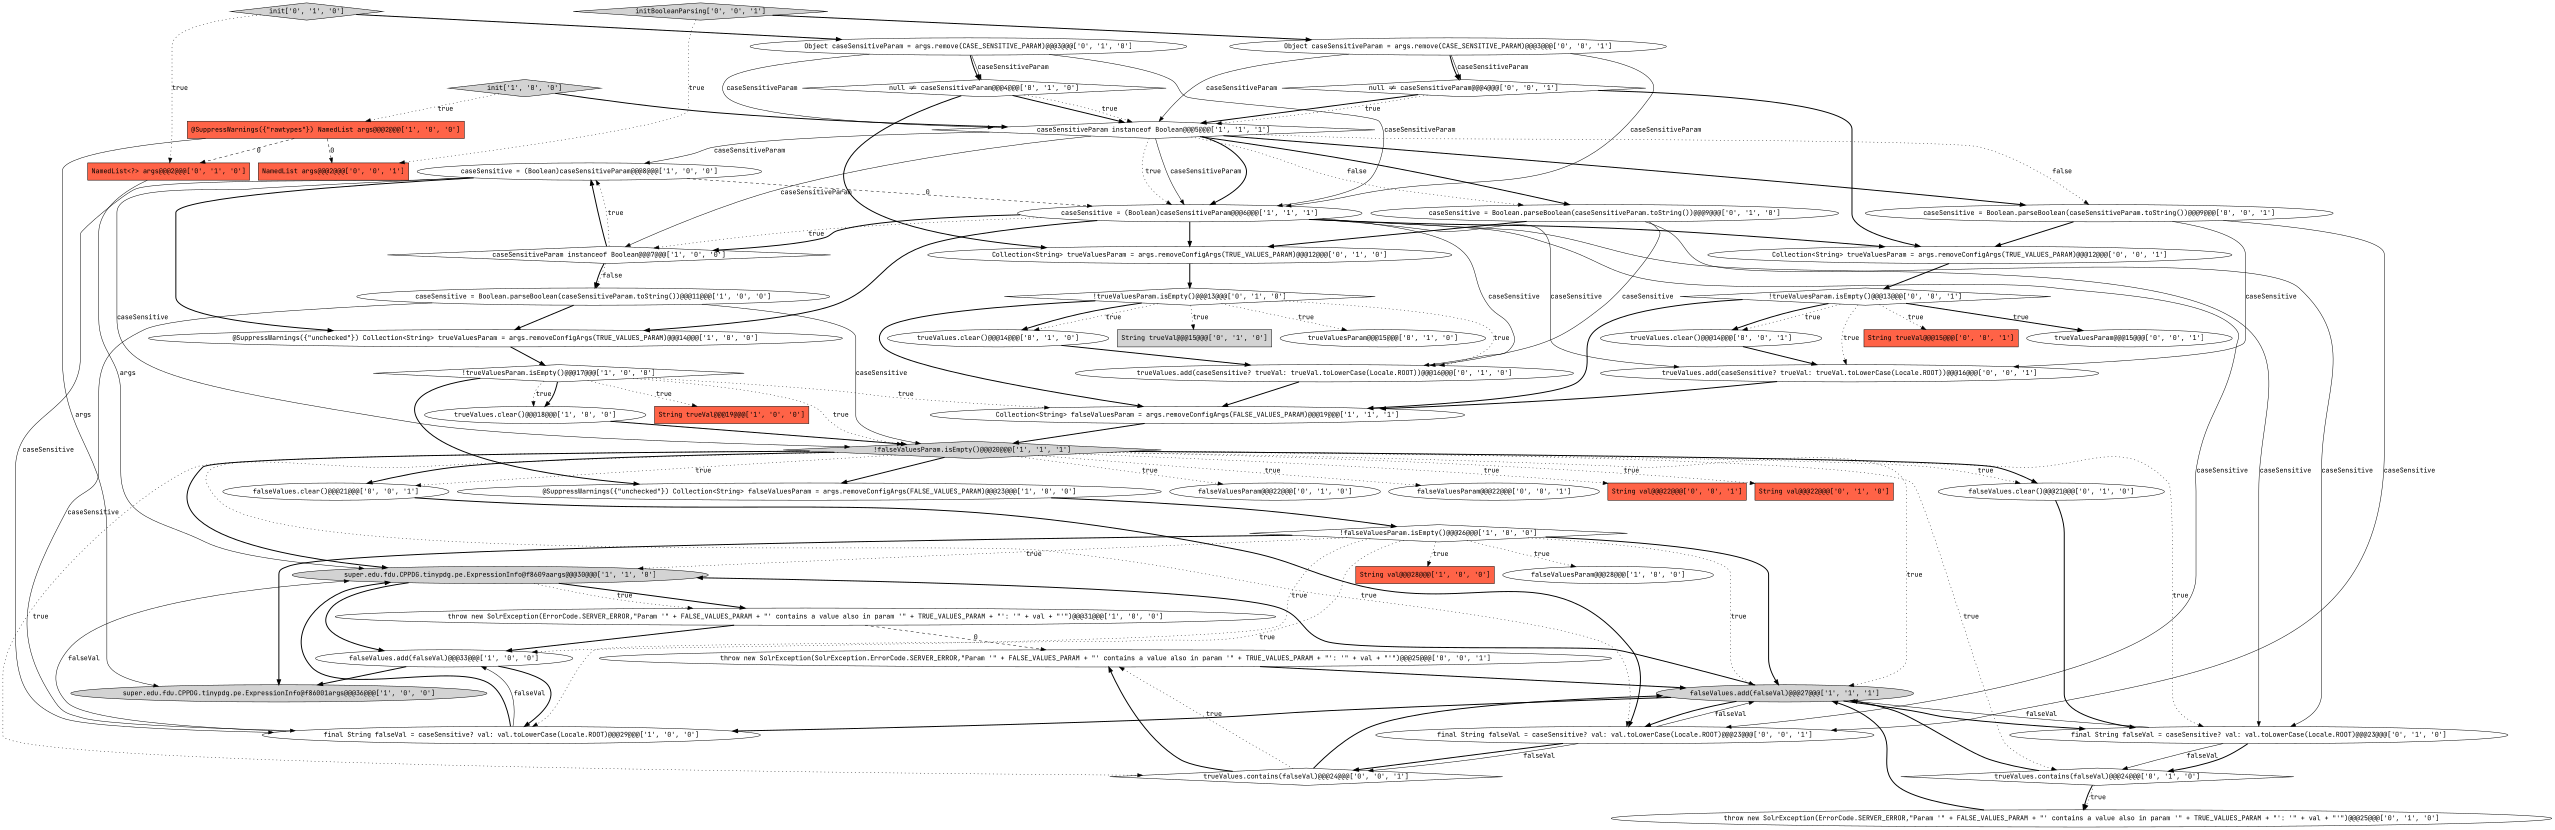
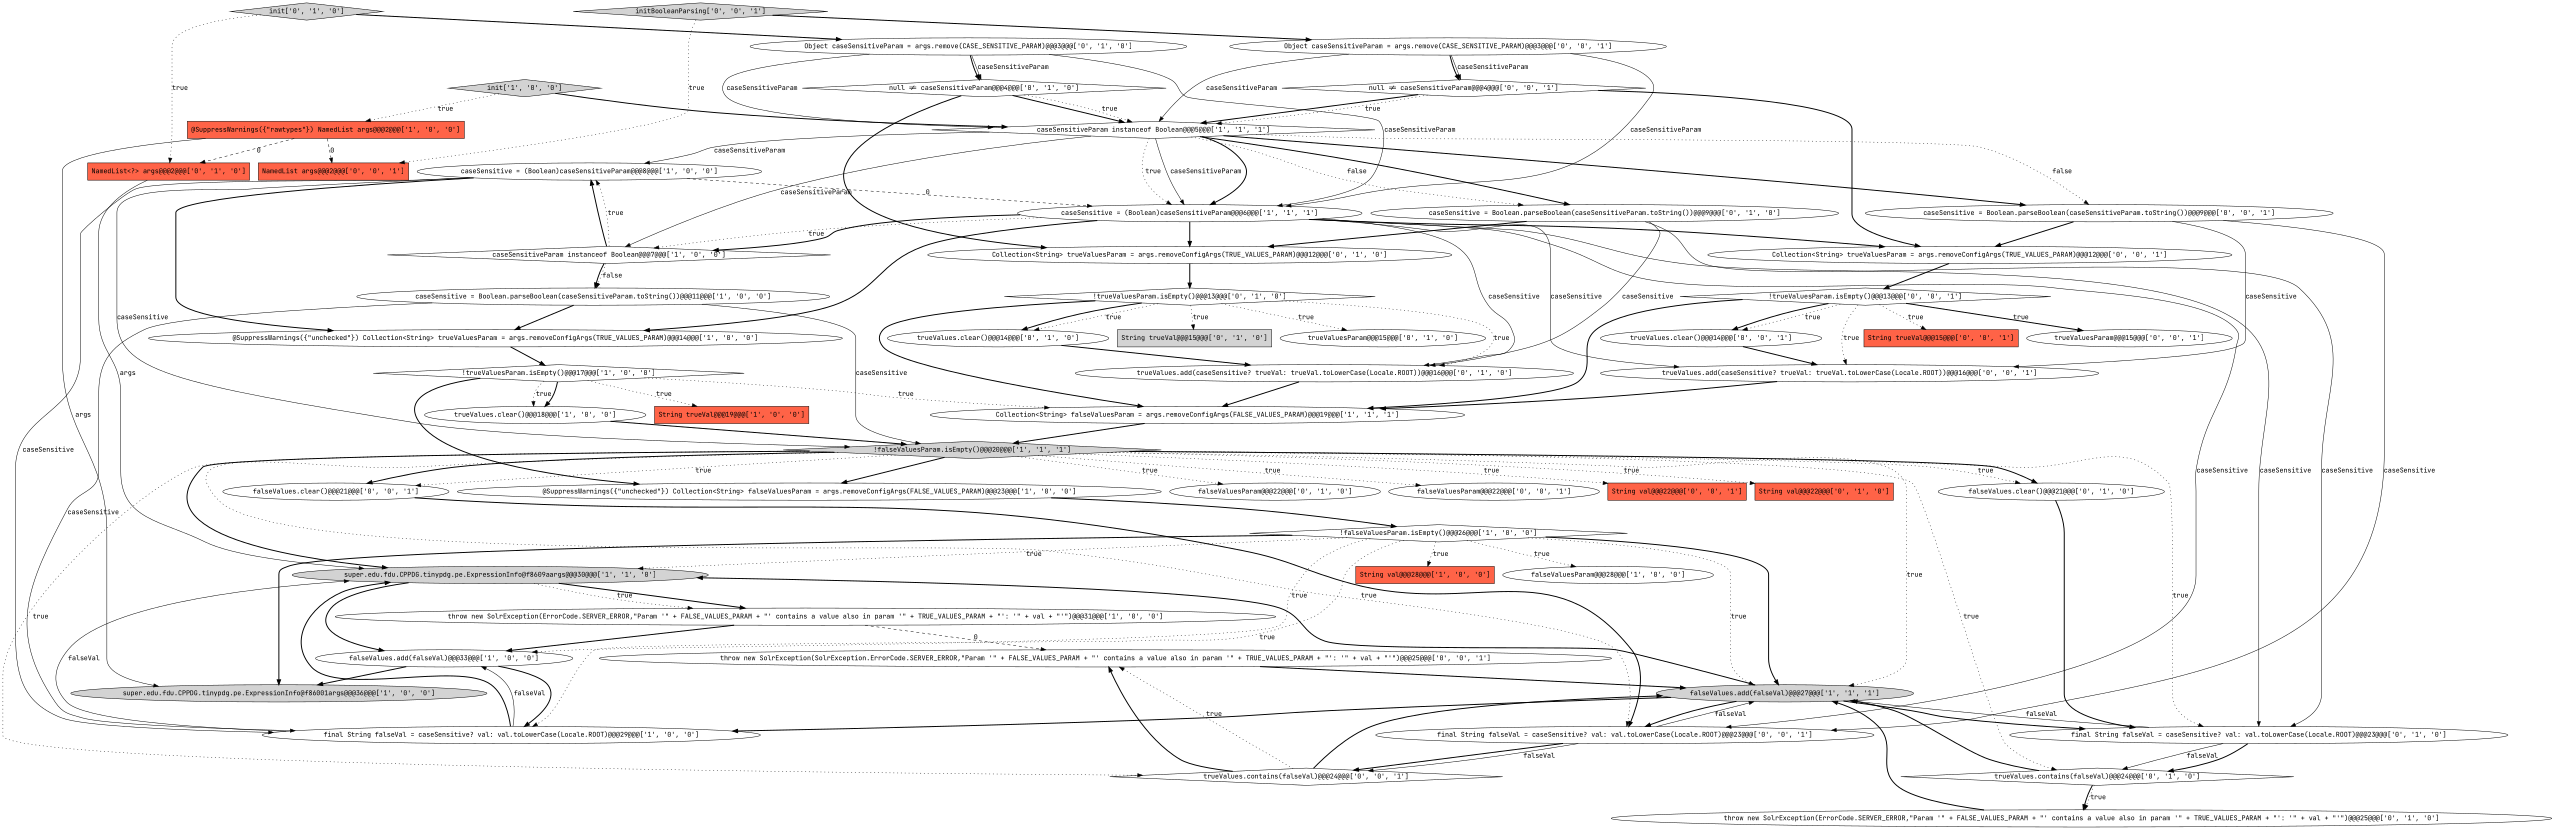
edge "!trueValuesParam.isEmpty()@@@17@@@['1', '0', '0']" -> "!falseValuesParam.isEmpty()@@@20@@@['1', '1', '1']": removed, label "true"
